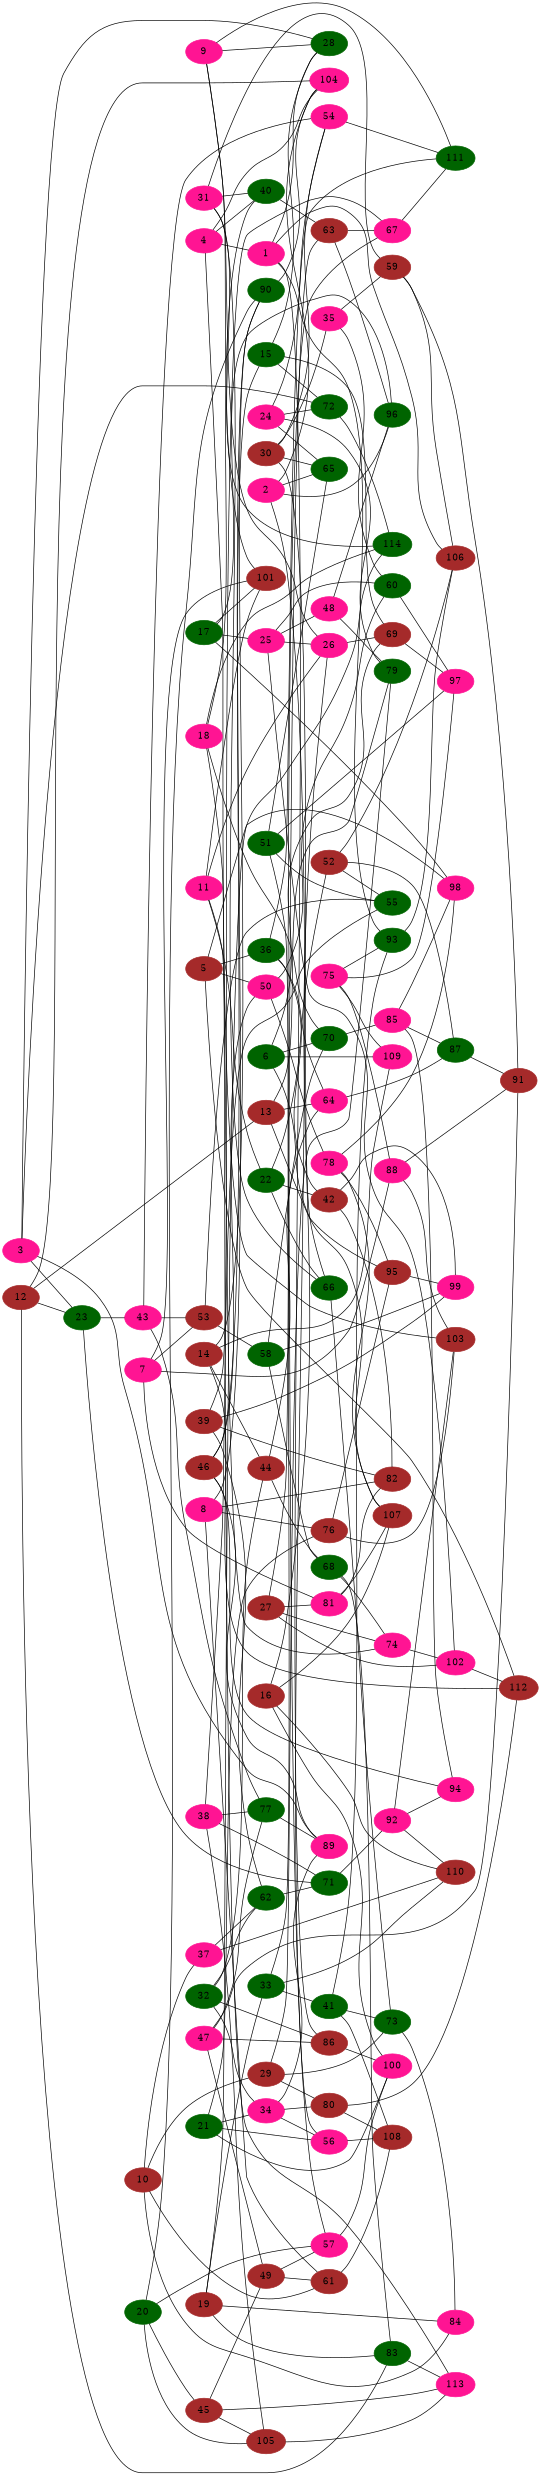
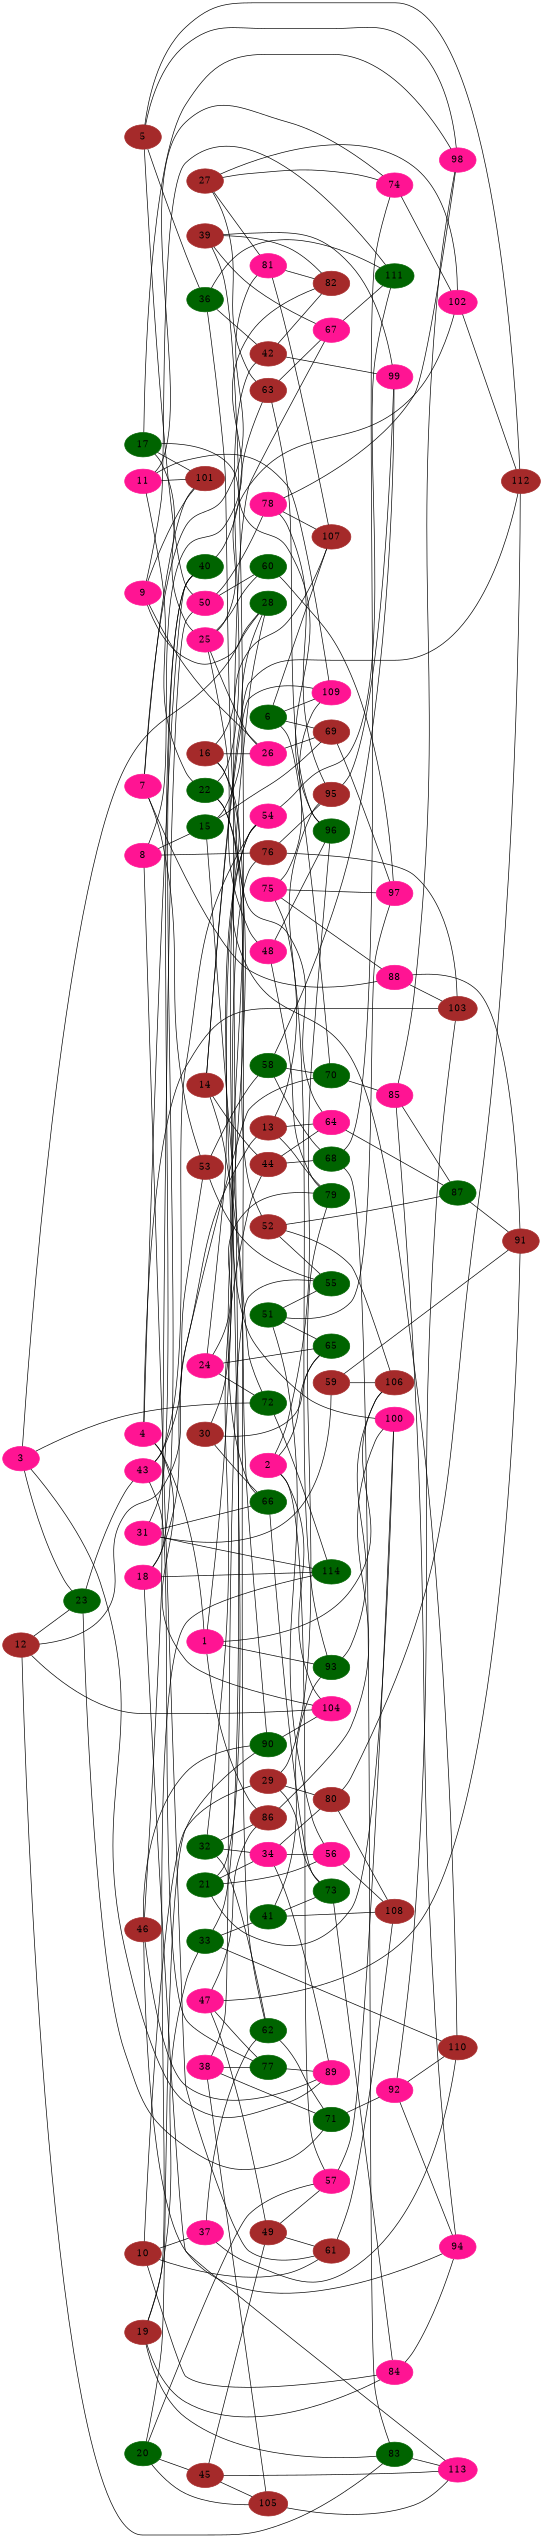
node "35": removed
edge "26" -- "11": now "109" -- "11"
edge "94" -- "84": added
